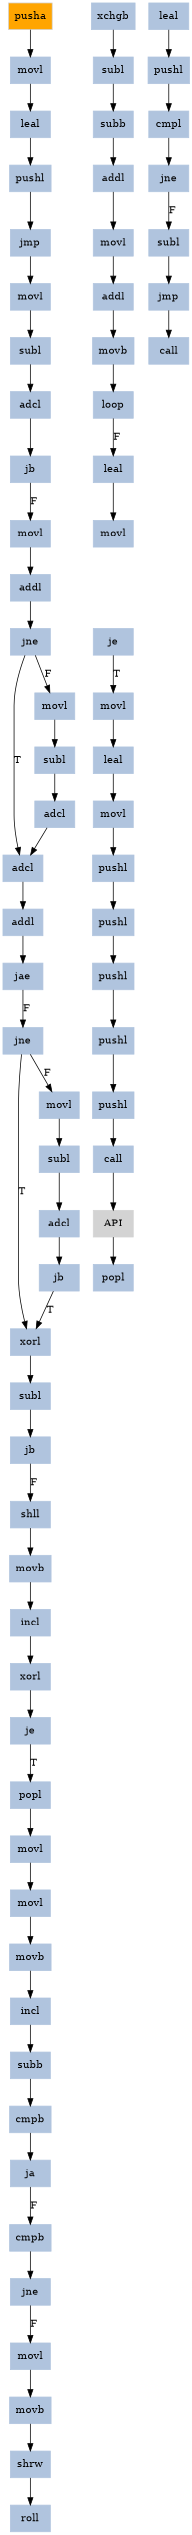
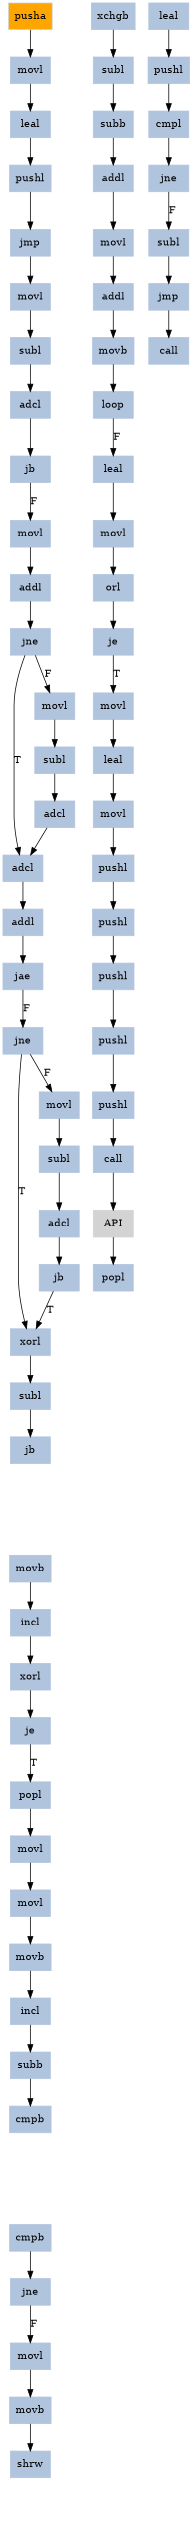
node "orl": added
node "shll": removed
node "ja": removed
node "roll": removed
